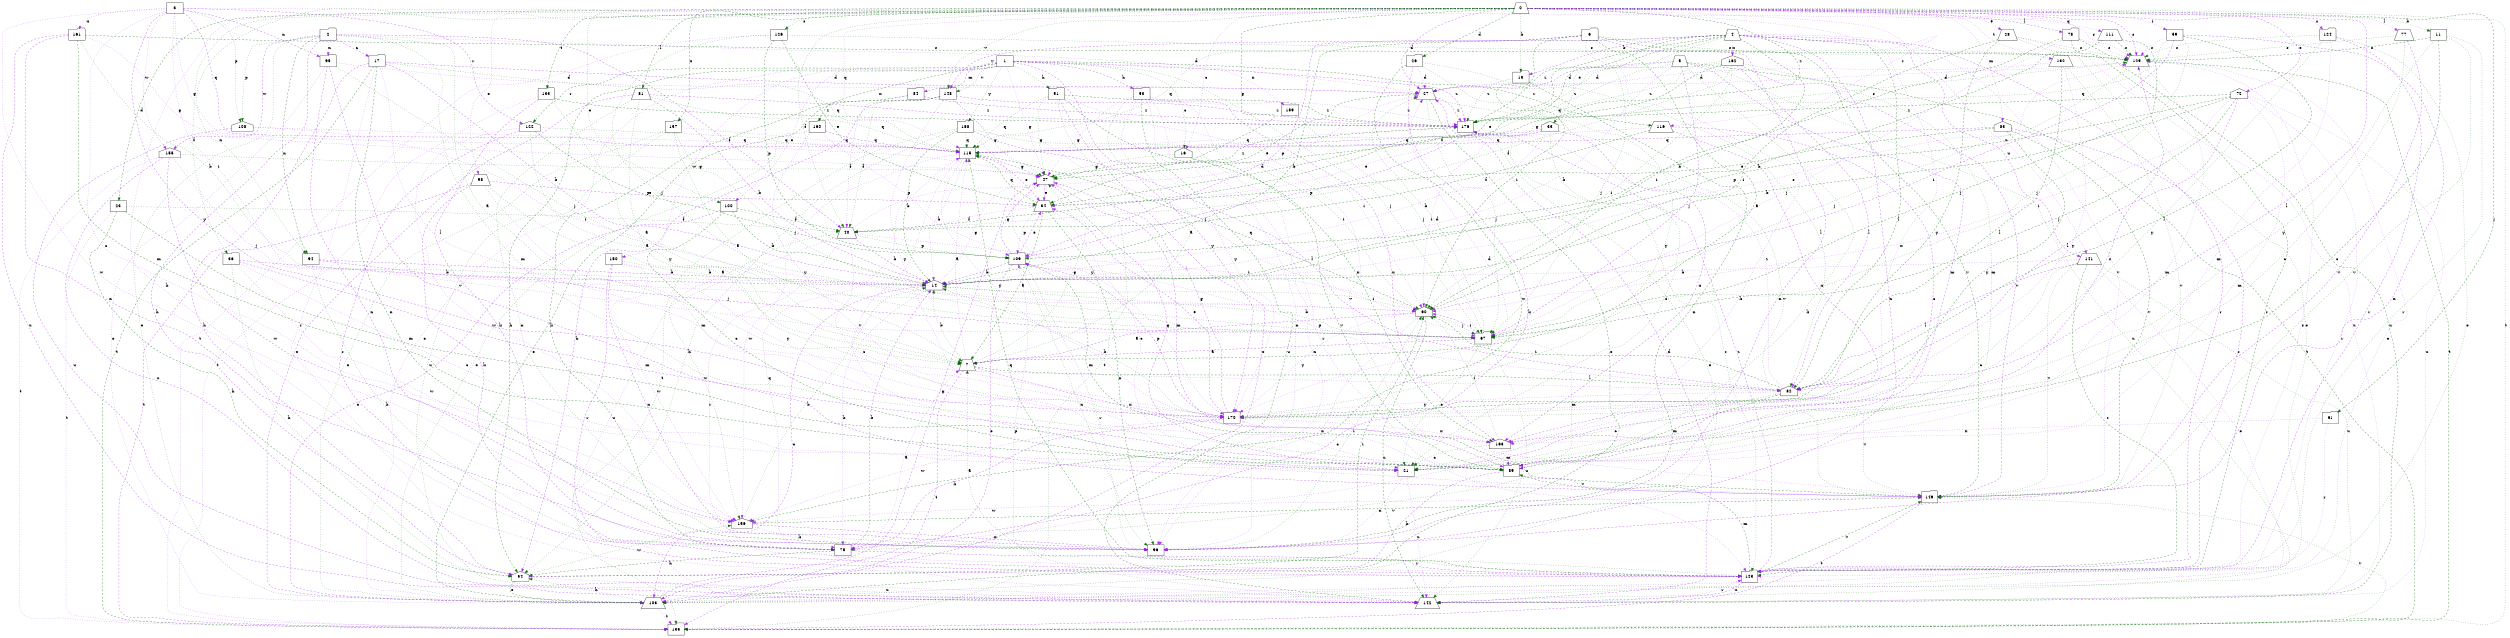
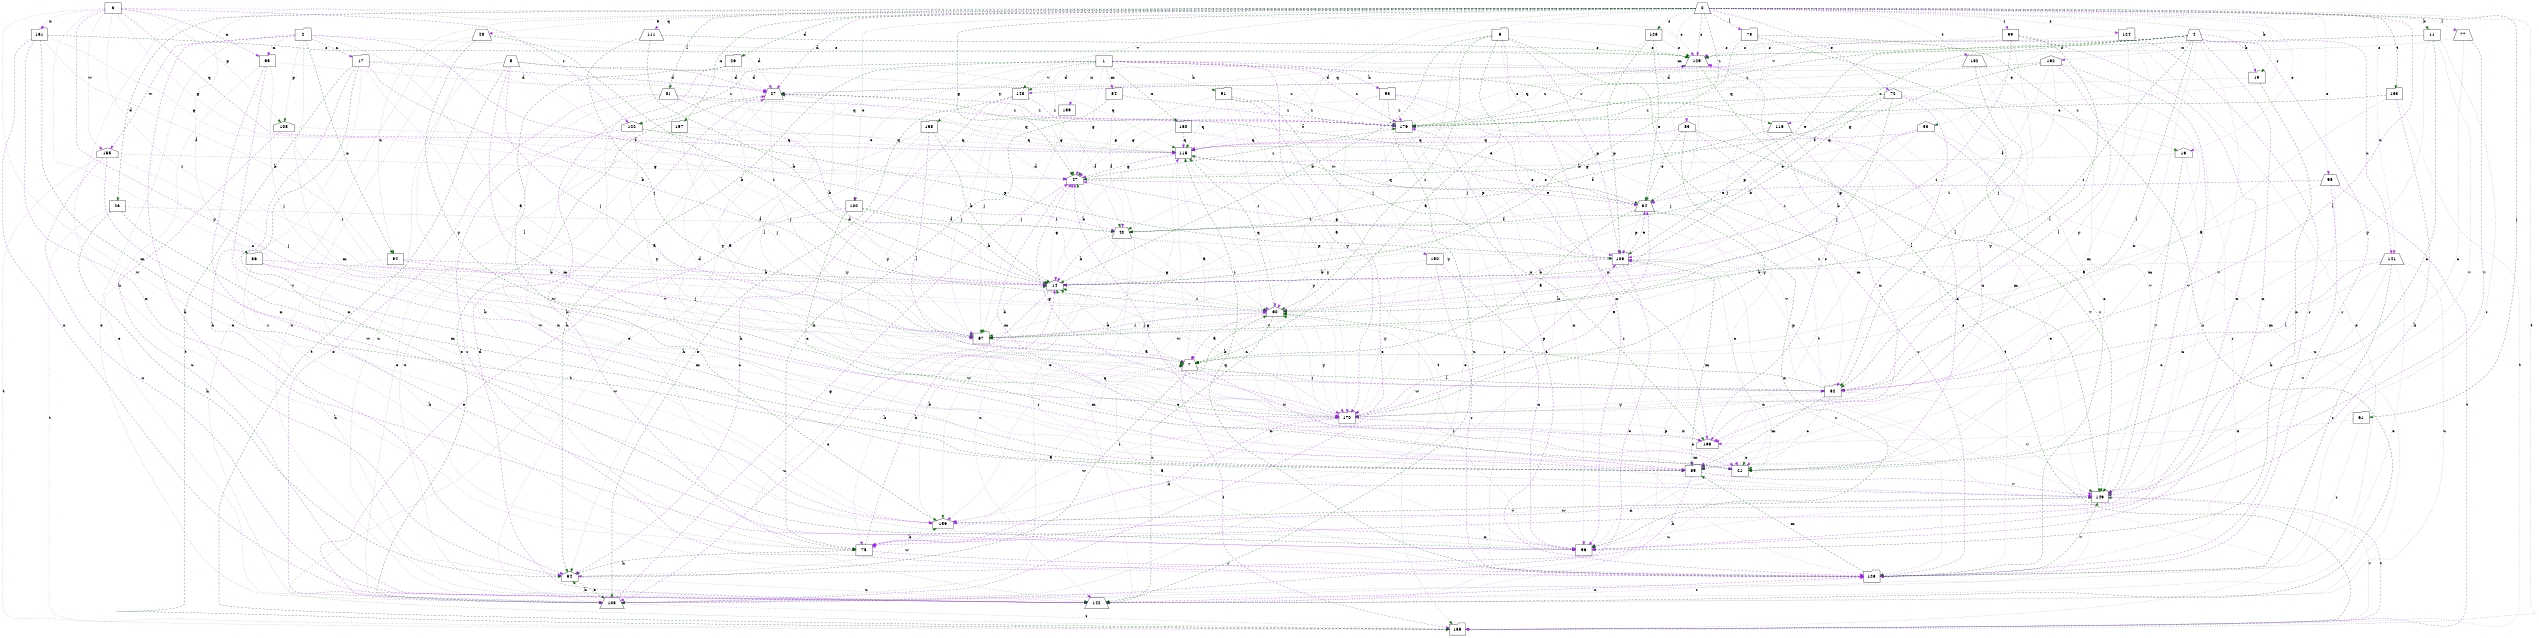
edge "7" -> "115": reversed
node "82": shape house -> folder
